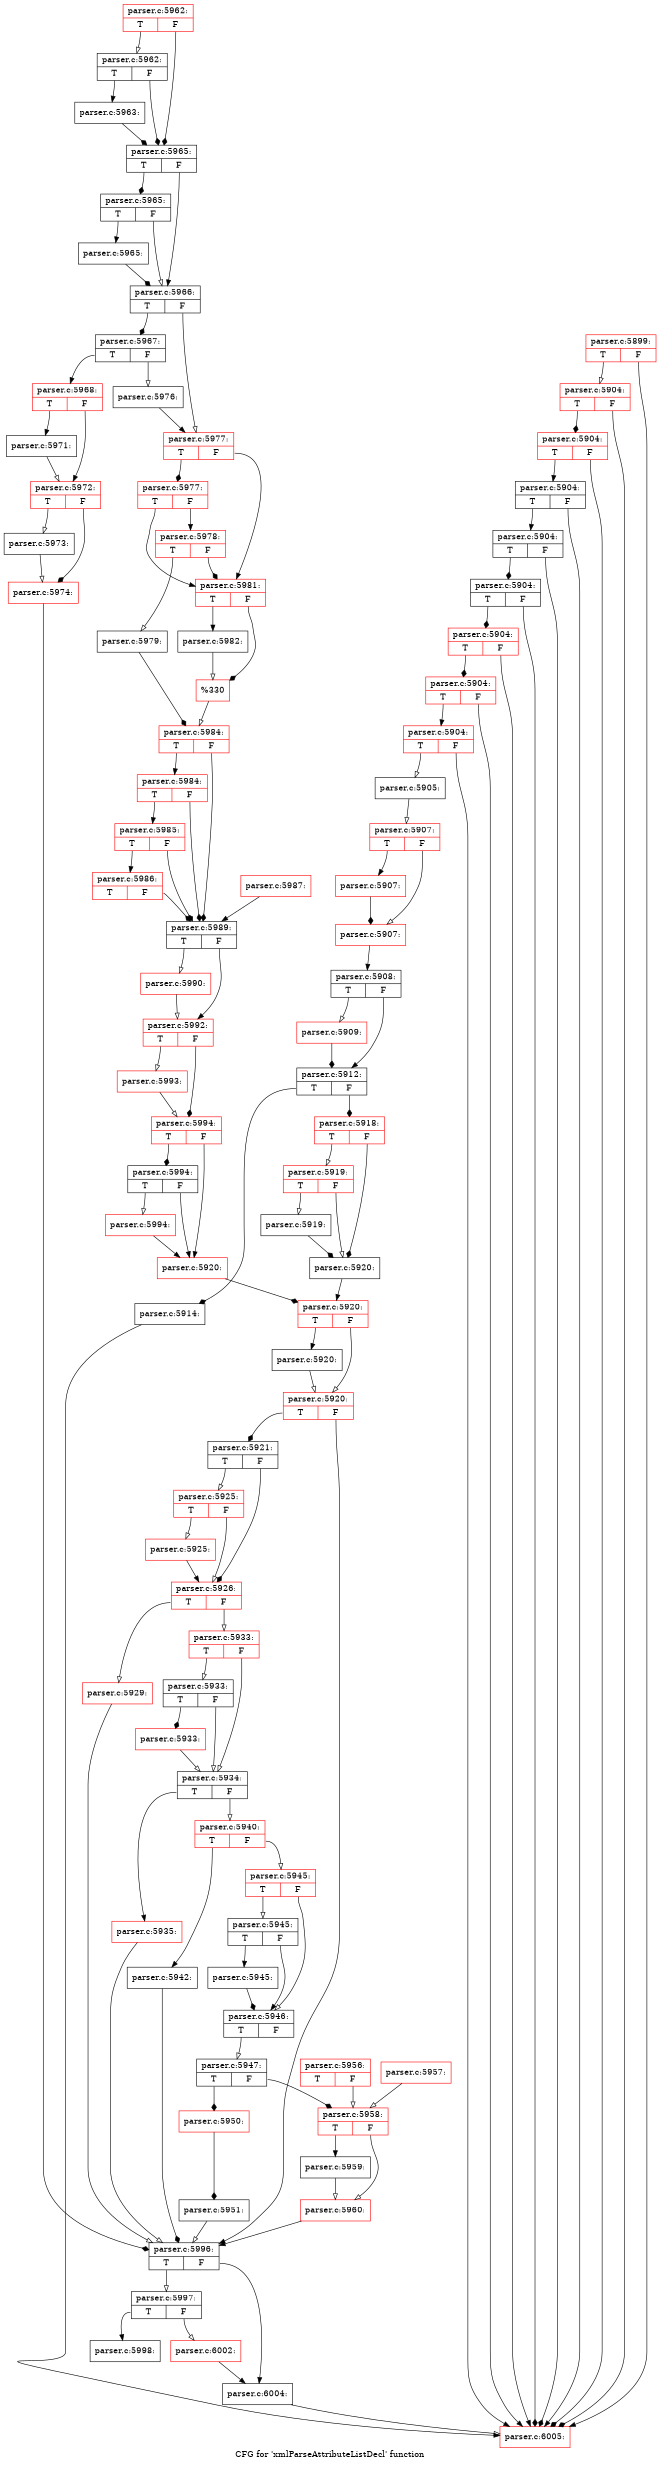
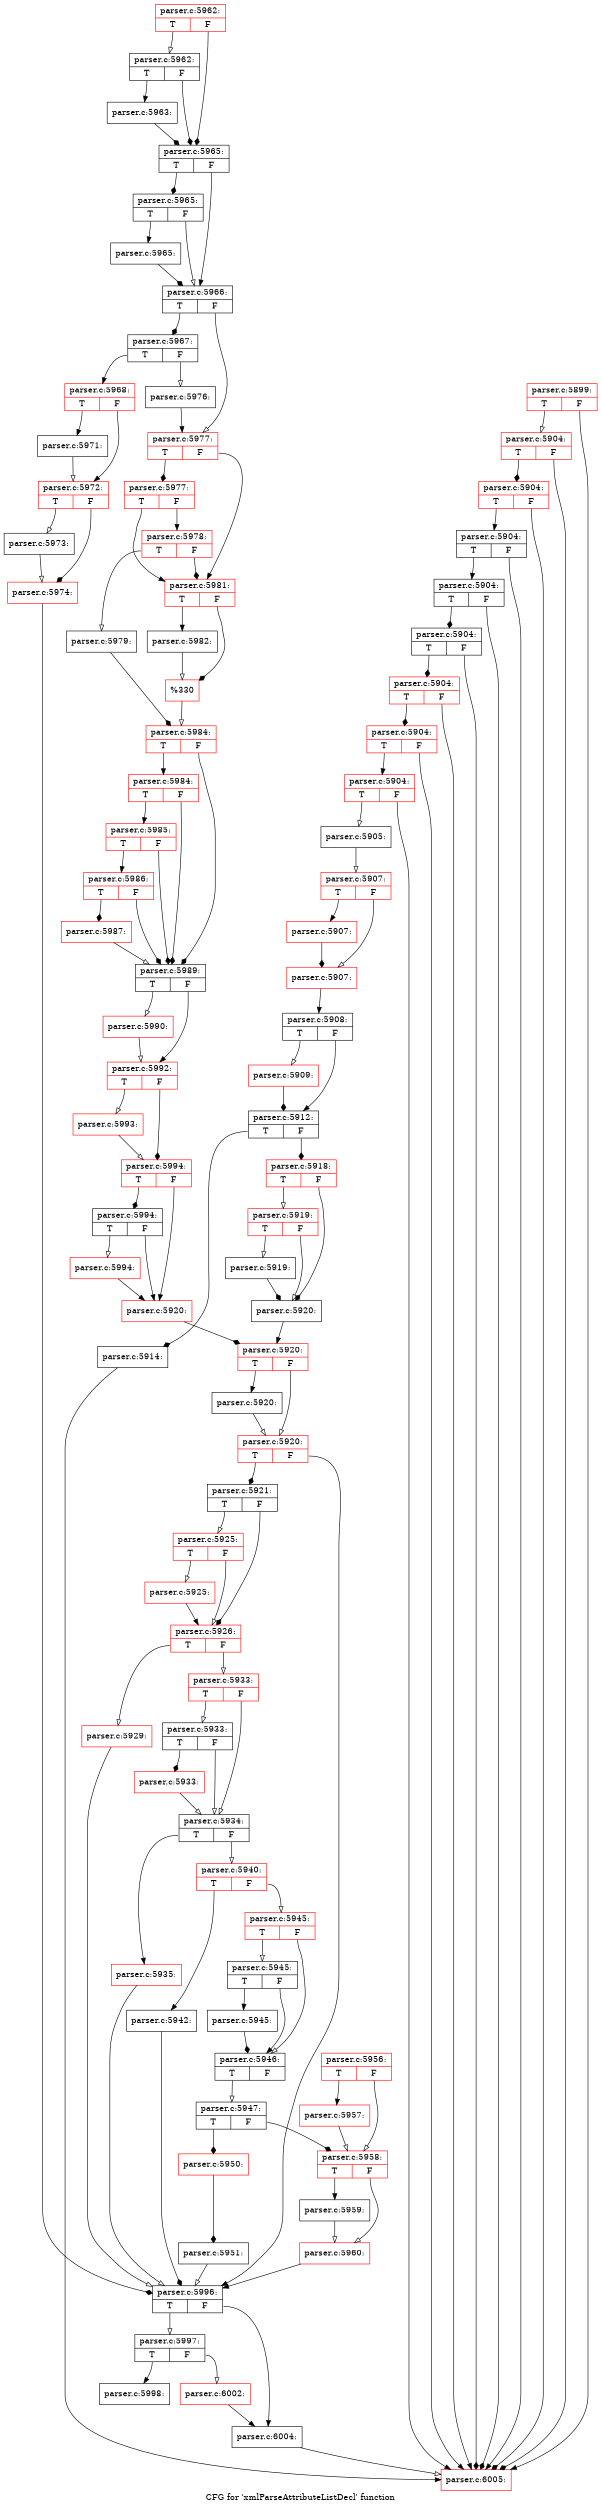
edge "parser.c:5986:" -> "parser.c:5987:": added
edge "parser.c:5987:" -> "parser.c:5989:": arrowhead normal -> onormal
edge "parser.c:5956:" -> "parser.c:5957:": added
